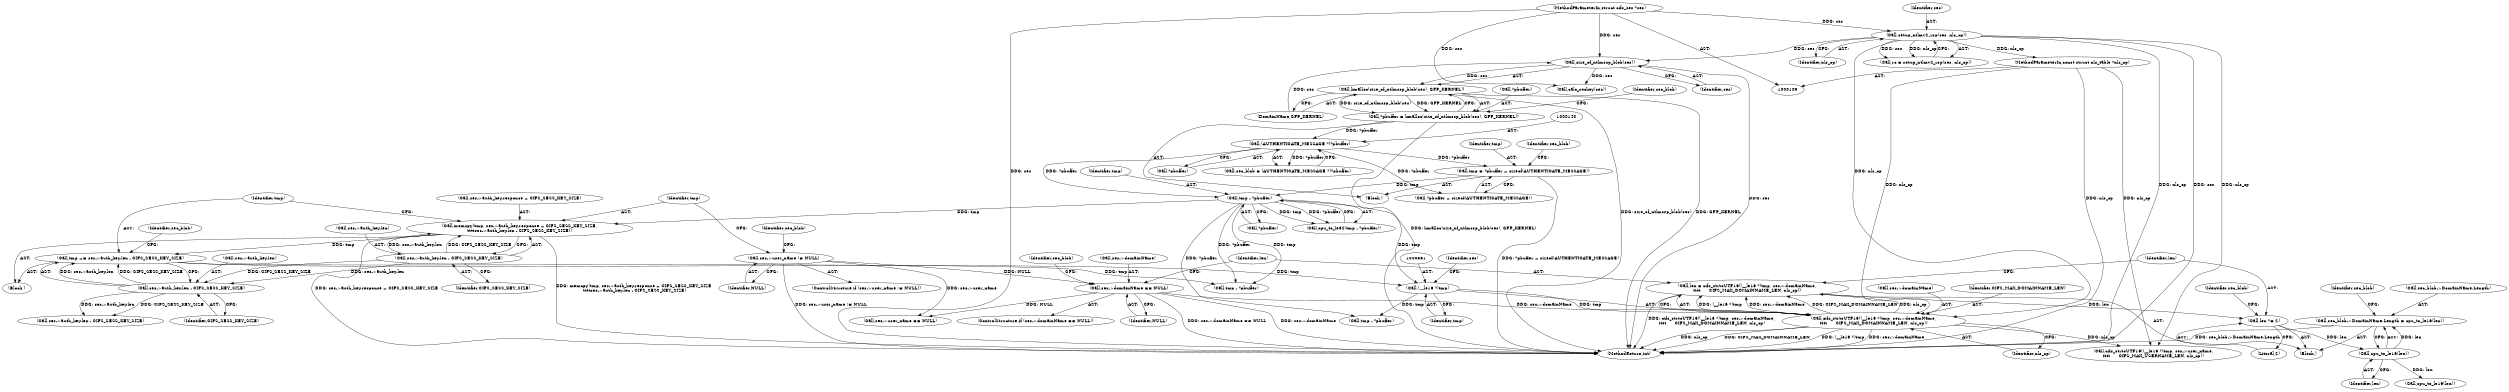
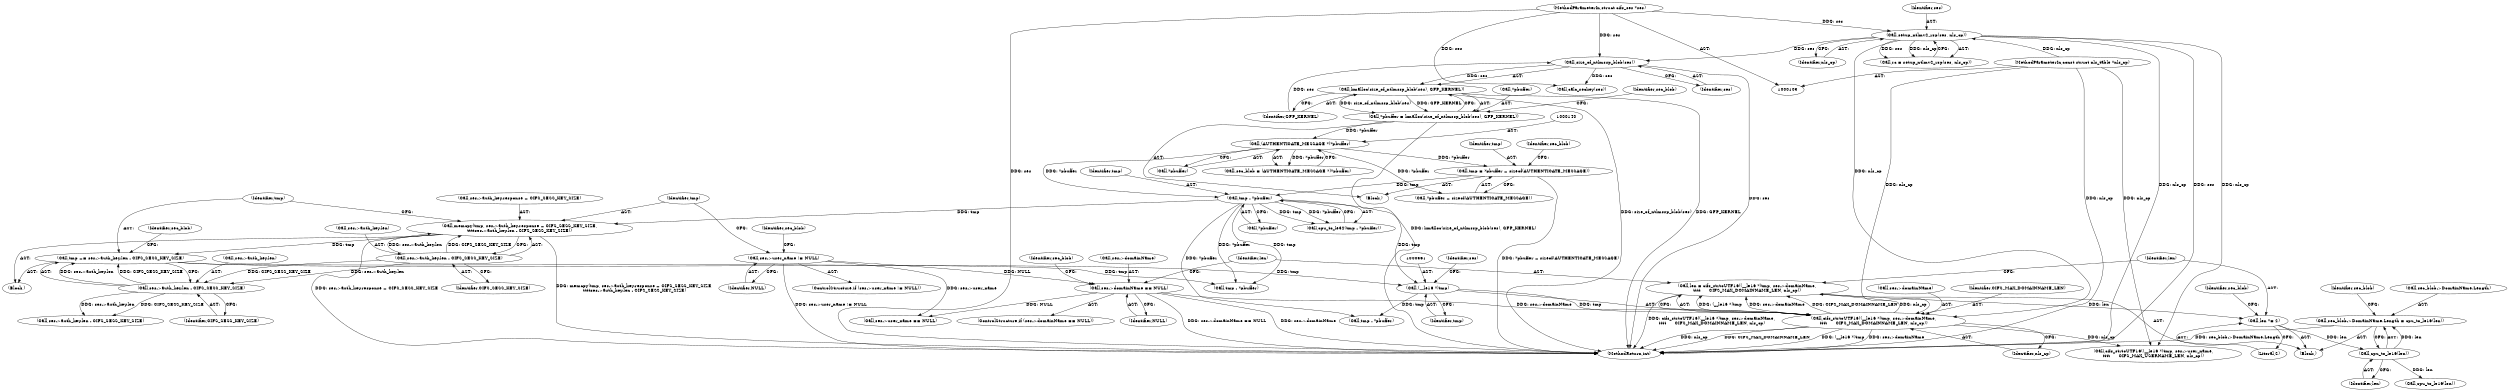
edge "(Call,setup_ntlmv2_rsp(ses, nls_cp))" -> "(MethodParameterIn,const struct nls_table *nls_cp)": reversed
node "(DomainName,GFP_KERNEL)": label "(DomainName,GFP_KERNEL)" -> "(Identifier,GFP_KERNEL)"
